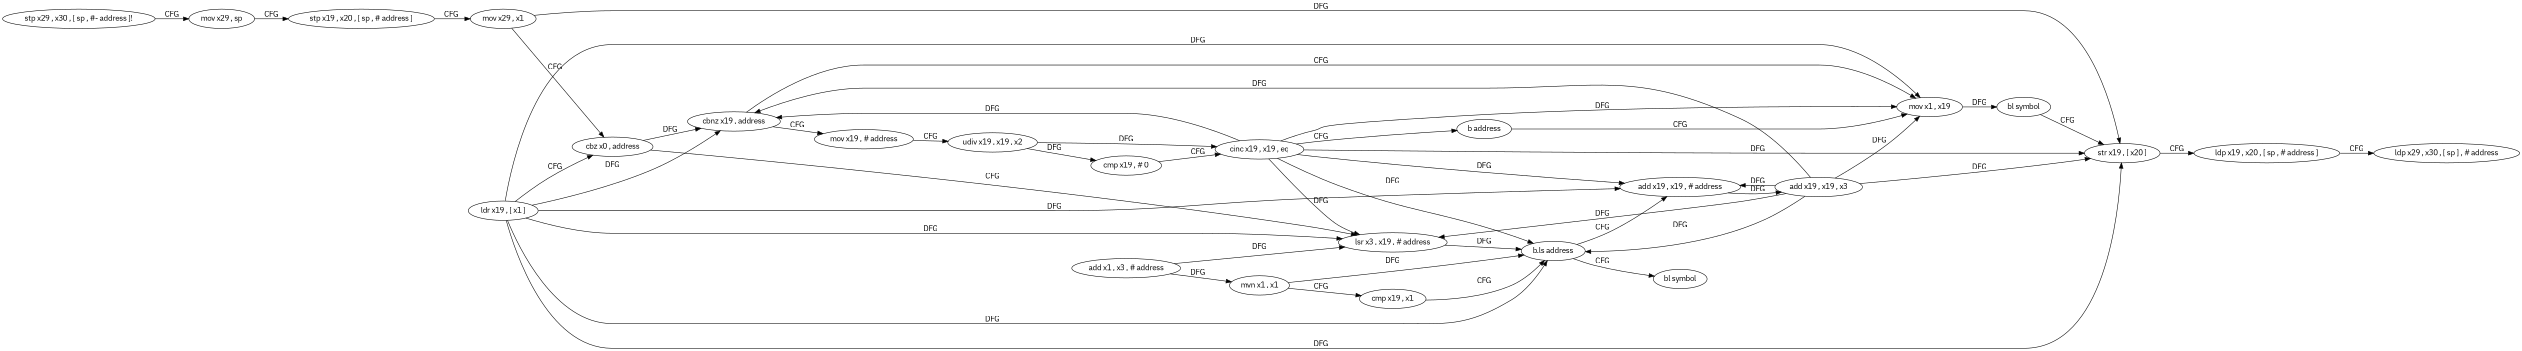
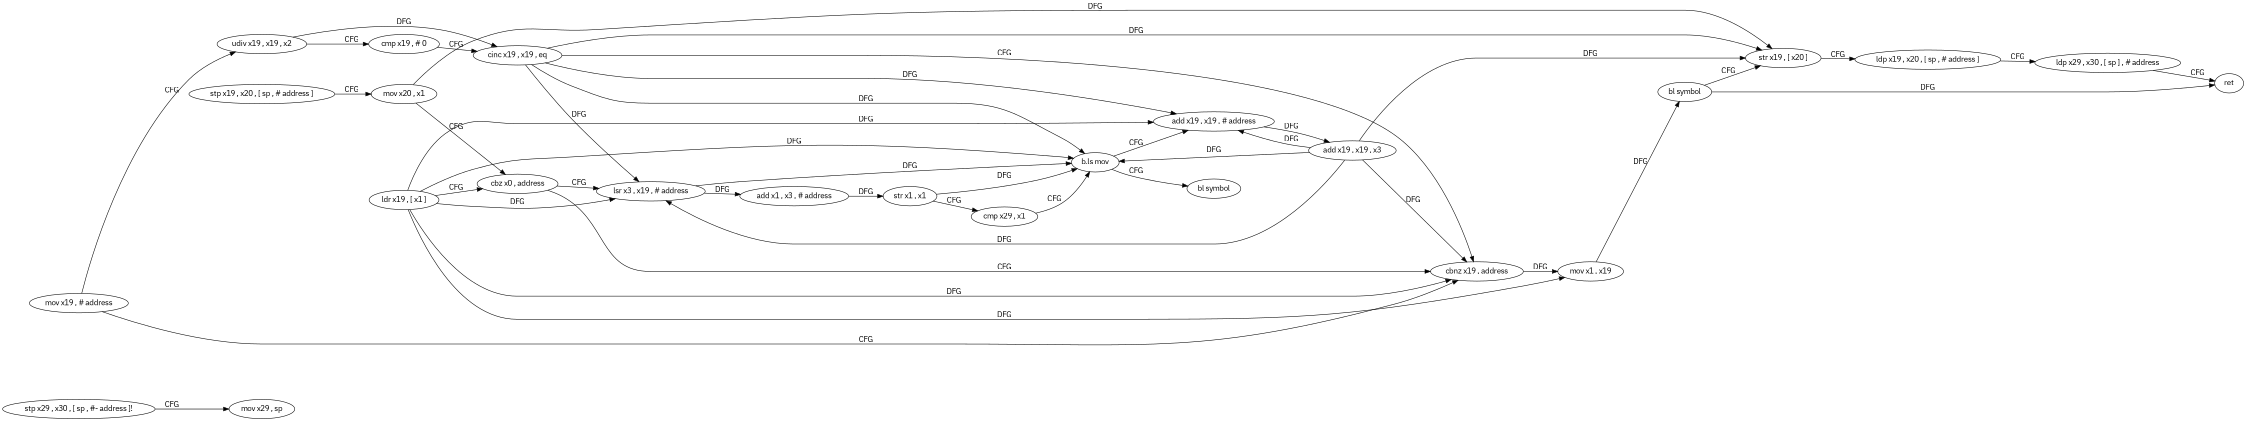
edge "mov x29 , sp" -> "stp x19 , x20 , [ sp , # address ]": removed, label "CFG"
node "mov x29 , x1": label "mov x29 , x1" -> "mov x20 , x1"
edge "cbnz x19 , address" -> "mov x1 , x19": label "CFG" -> "DFG"
node "ret": added
edge "cinc x19 , x19 , eq" -> "cbnz x19 , address": label "DFG" -> "CFG"
edge "cinc x19 , x19 , eq" -> "mov x1 , x19": removed, label "DFG"
node "b address": removed
edge "cbz x0 , address" -> "cbnz x19 , address": label "DFG" -> "CFG"
edge "cbnz x19 , address" -> "mov x19 , # address": reversed
edge "udiv x19 , x19 , x2" -> "cmp x19 , # 0": label "DFG" -> "CFG"
edge "add x19 , x19 , x3" -> "mov x1 , x19": removed, label "DFG"
node "b.ls address": label "b.ls address" -> "b.ls mov"
edge "add x1 , x3 , # address" -> "lsr x3 , x19 , # address": reversed
node "mvn x1 , x1": label "mvn x1 , x1" -> "str x1 , x1"
node "cmp x19 , x1": label "cmp x19 , x1" -> "cmp x29 , x1"
edge "ldr x19 , [ x1 ]" -> "str x19 , [ x20 ]": removed, label "DFG"
